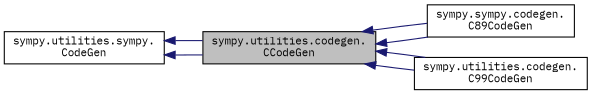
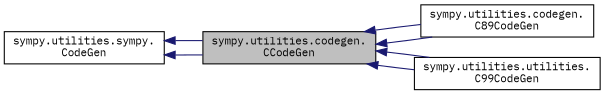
node "sympy.sympy.codegen. C89CodeGen": label "sympy.sympy.codegen. C89CodeGen" -> "sympy.utilities.codegen. C89CodeGen"
node "sympy.utilities.codegen. C99CodeGen": label "sympy.utilities.codegen. C99CodeGen" -> "sympy.utilities.utilities. C99CodeGen"
